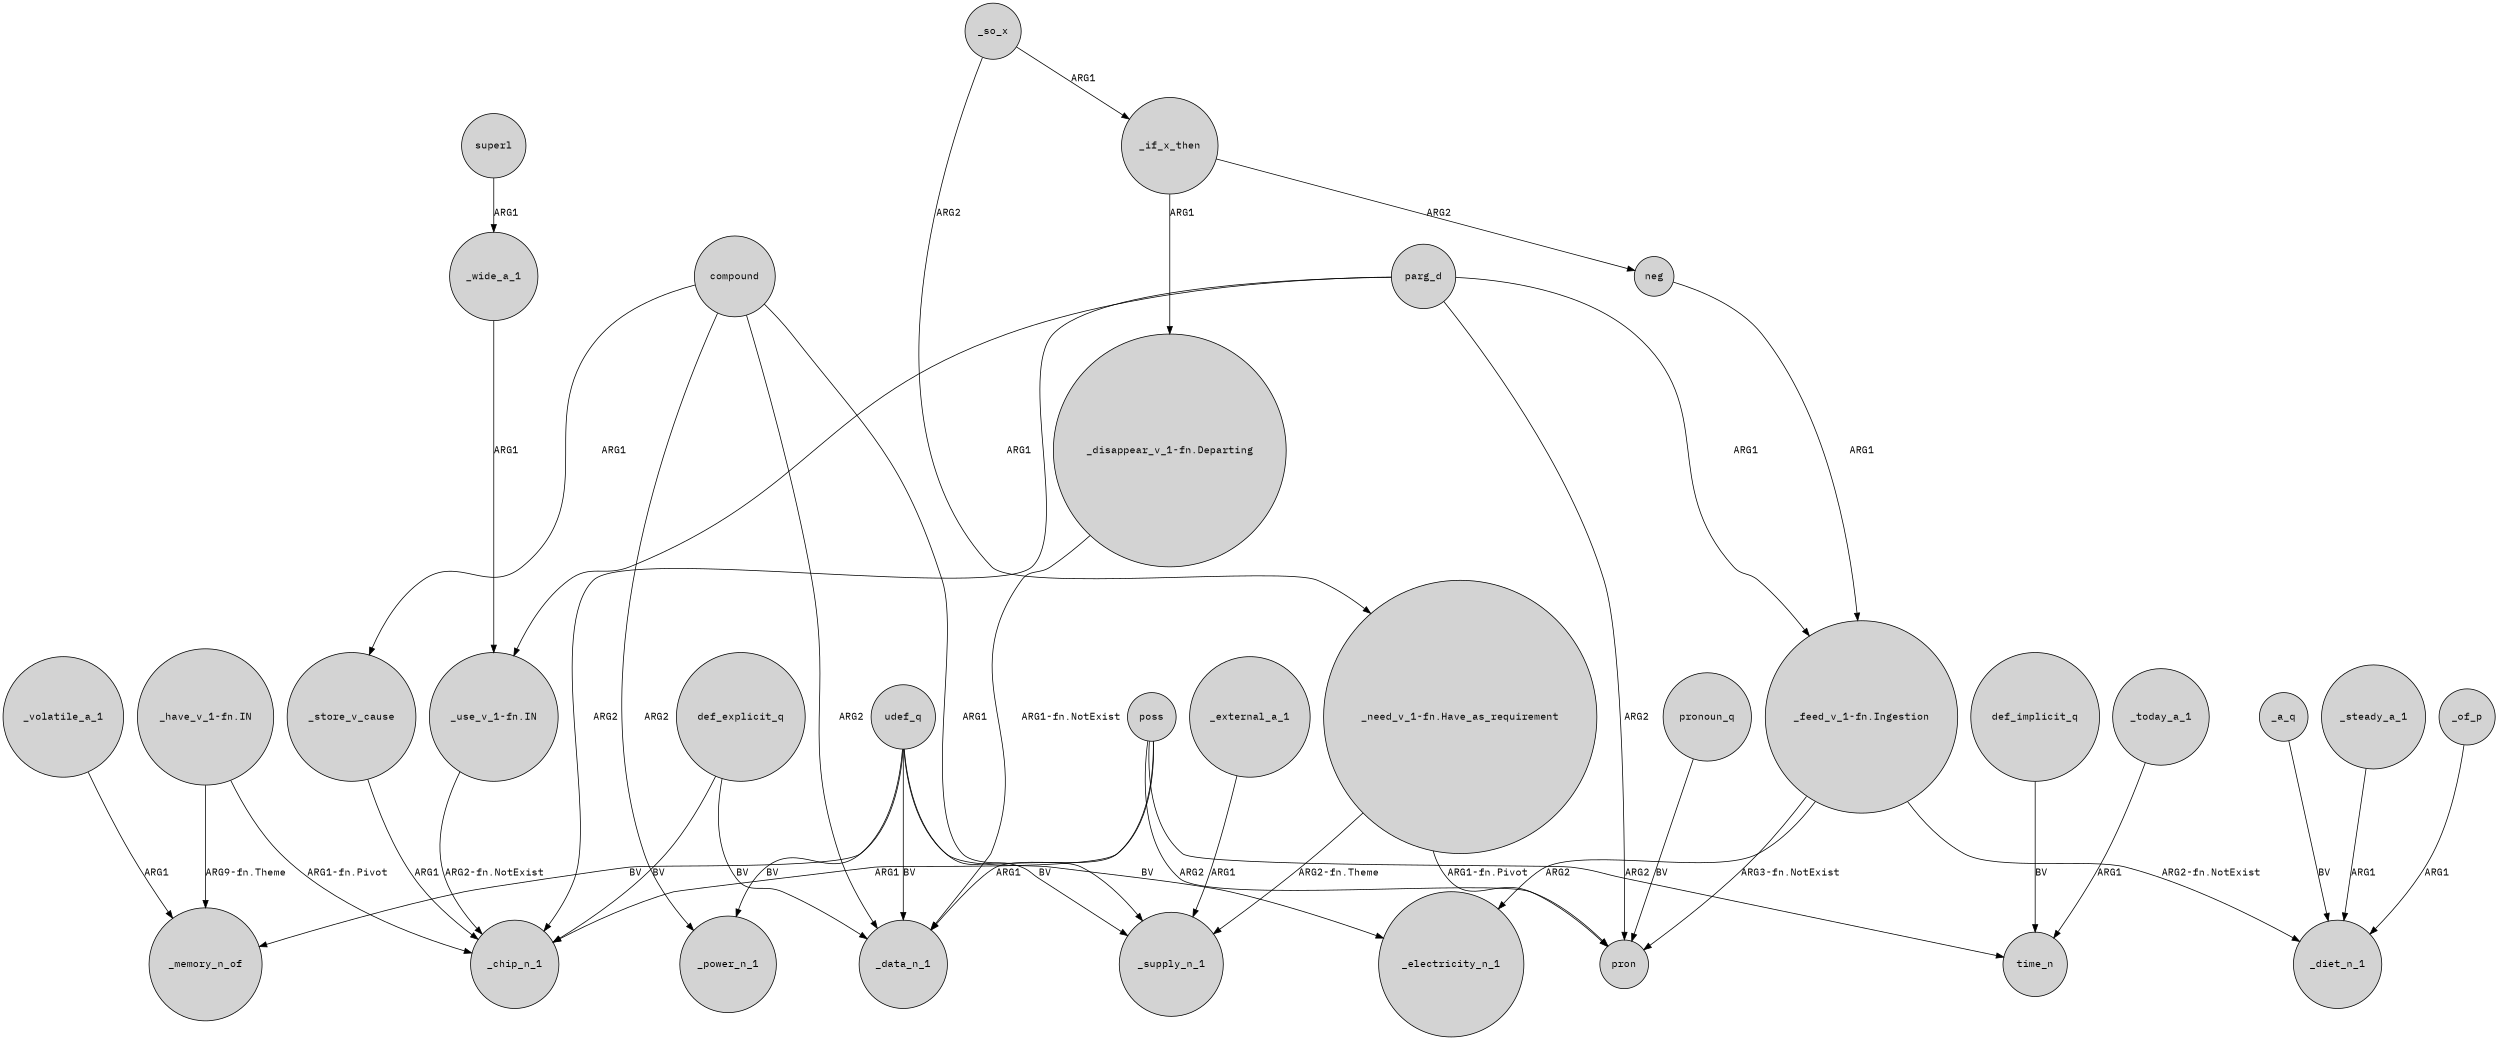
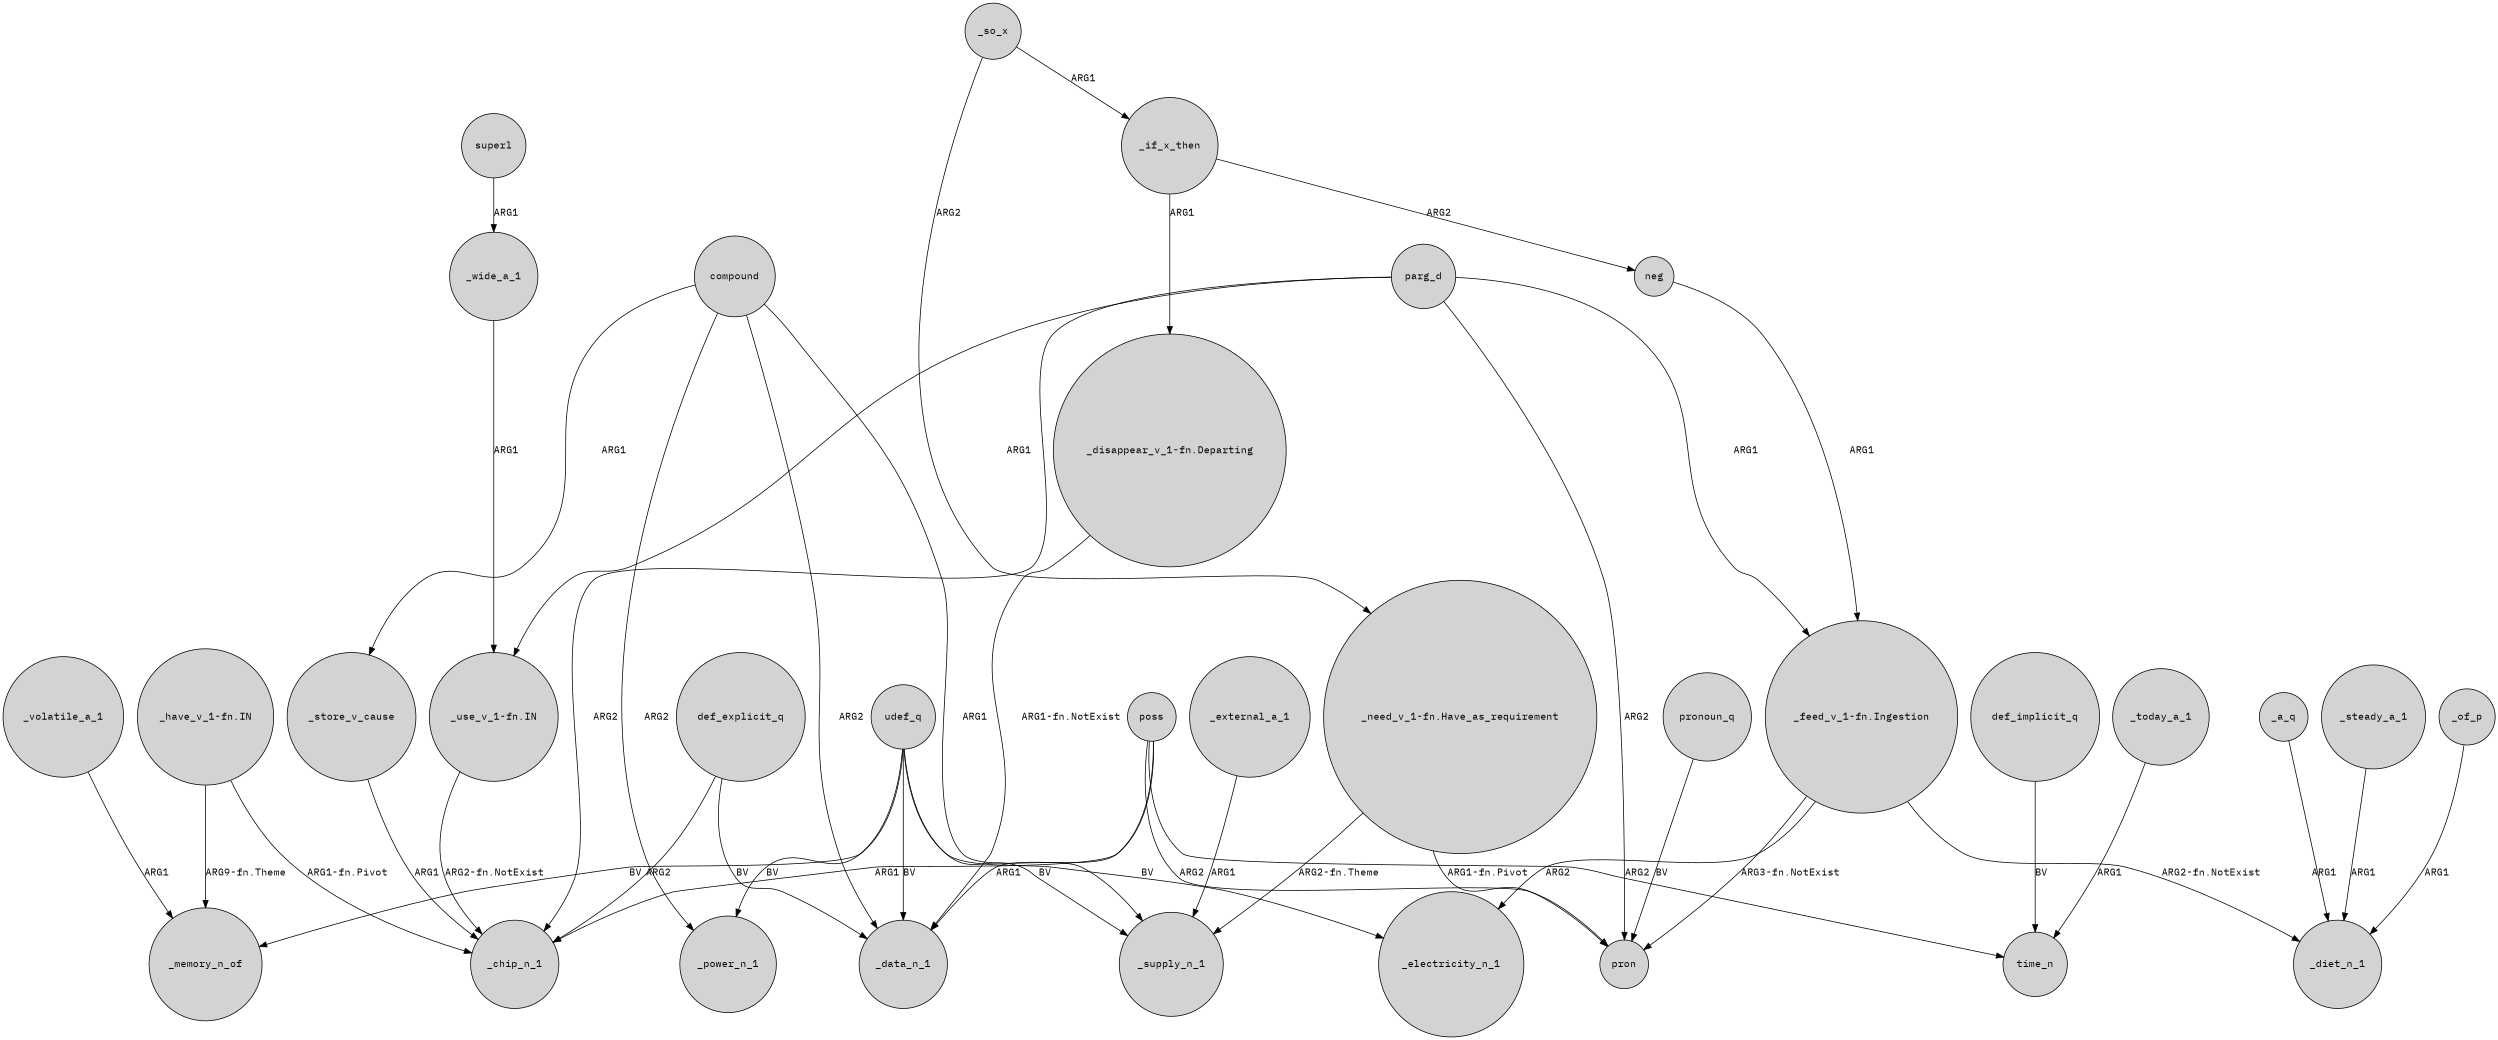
edge "def_explicit_q" -> "_chip_n_1": label "BV" -> "ARG2"
edge "_a_q" -> "_diet_n_1": label "BV" -> "ARG1"
